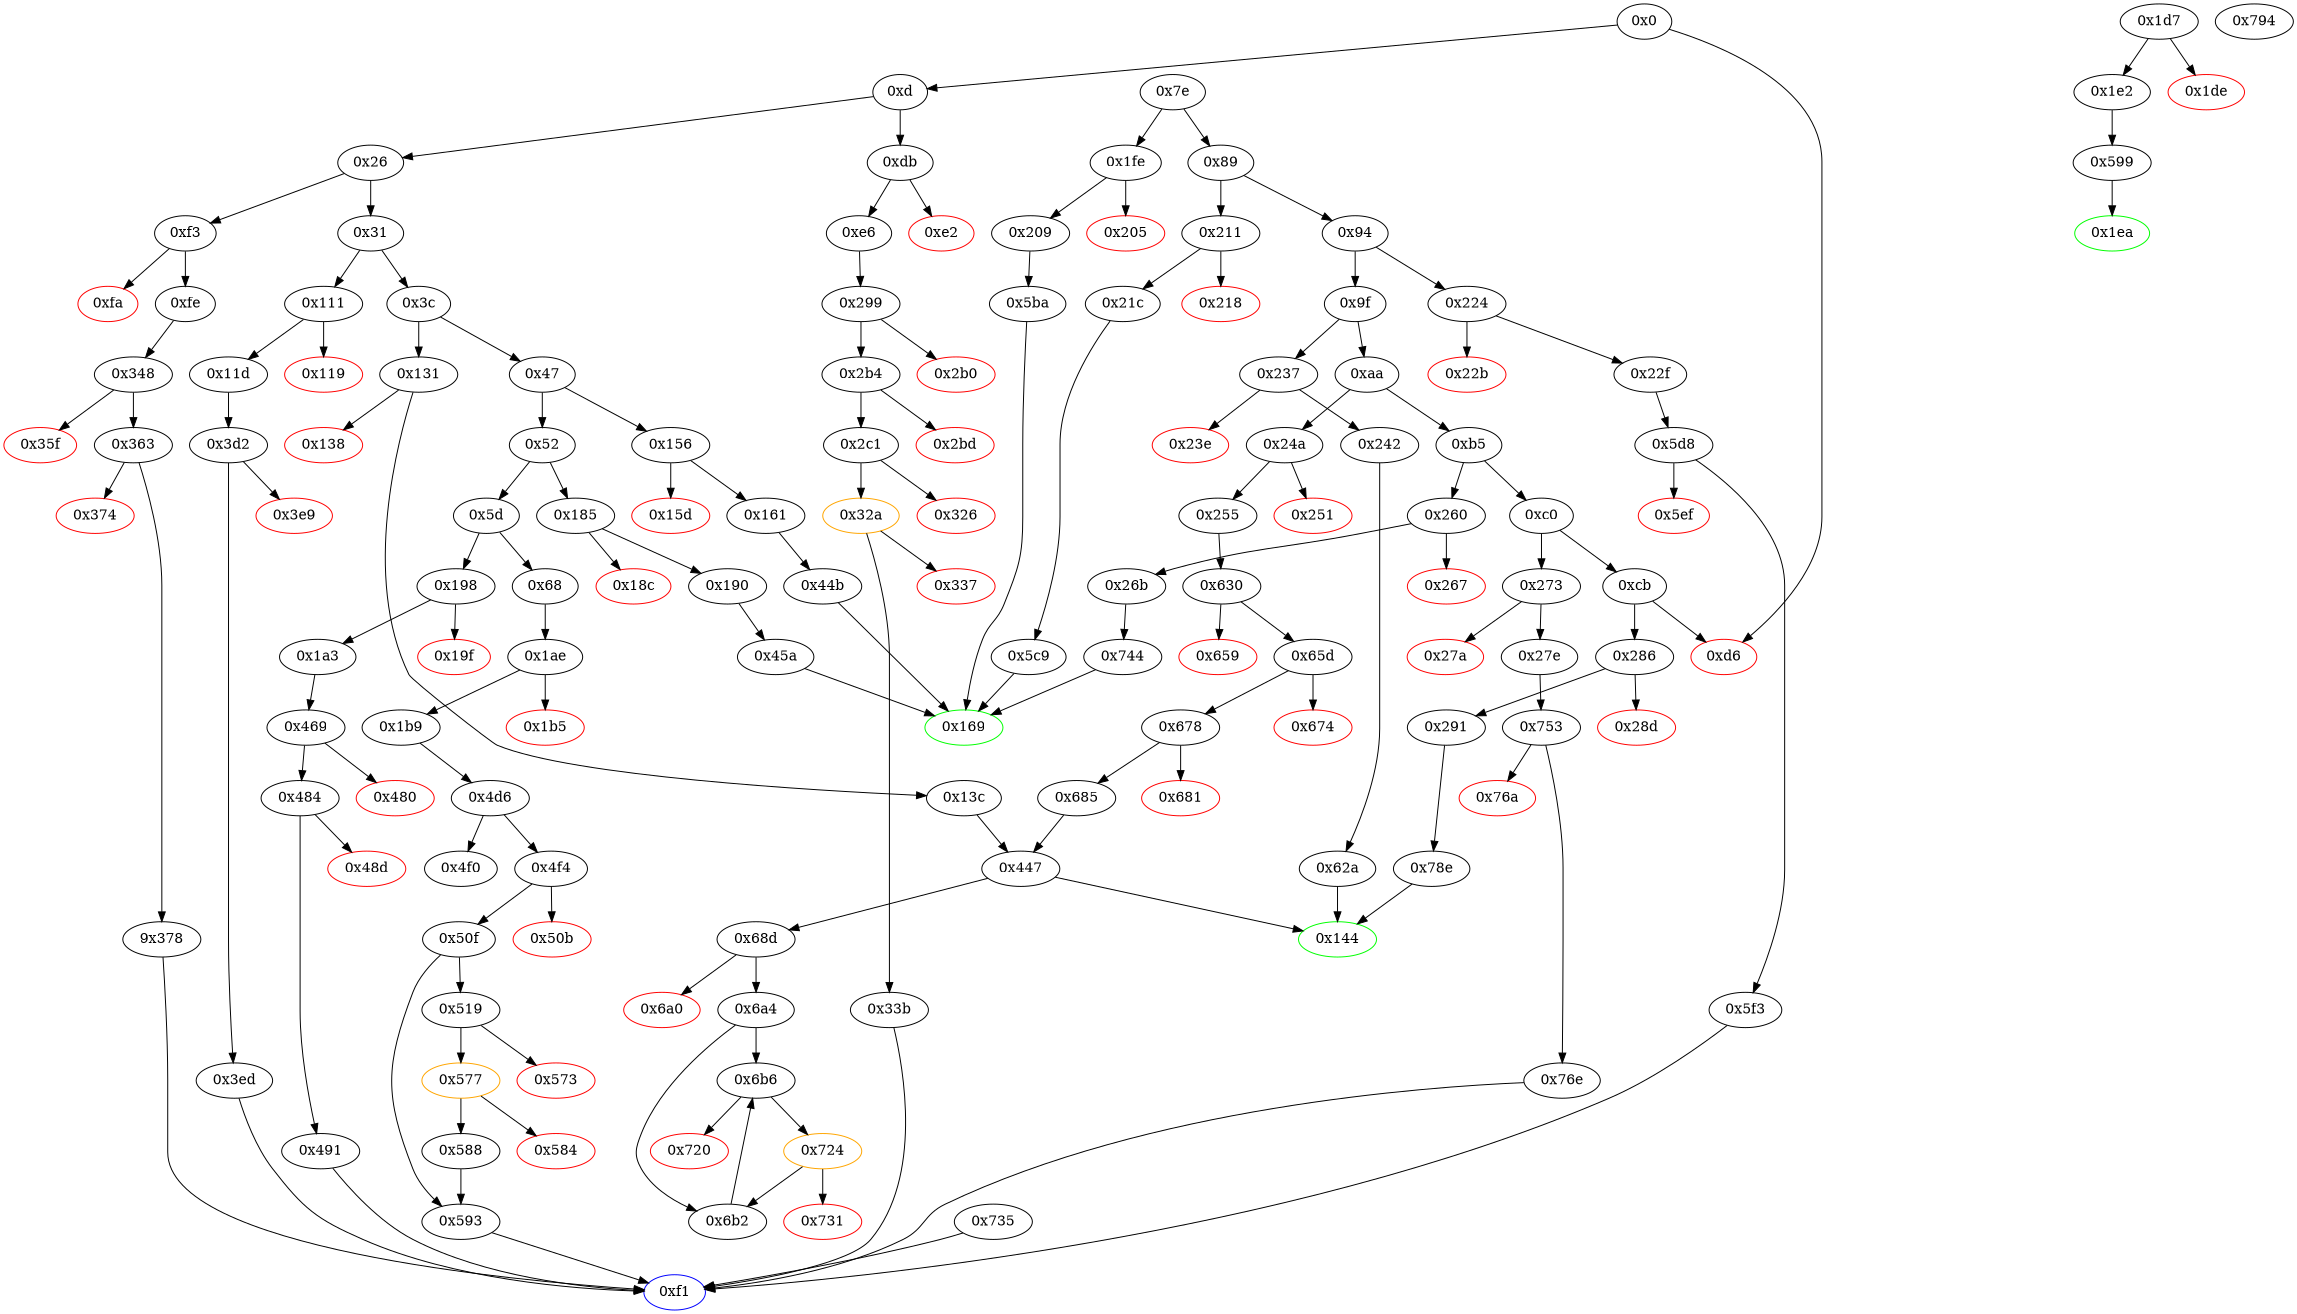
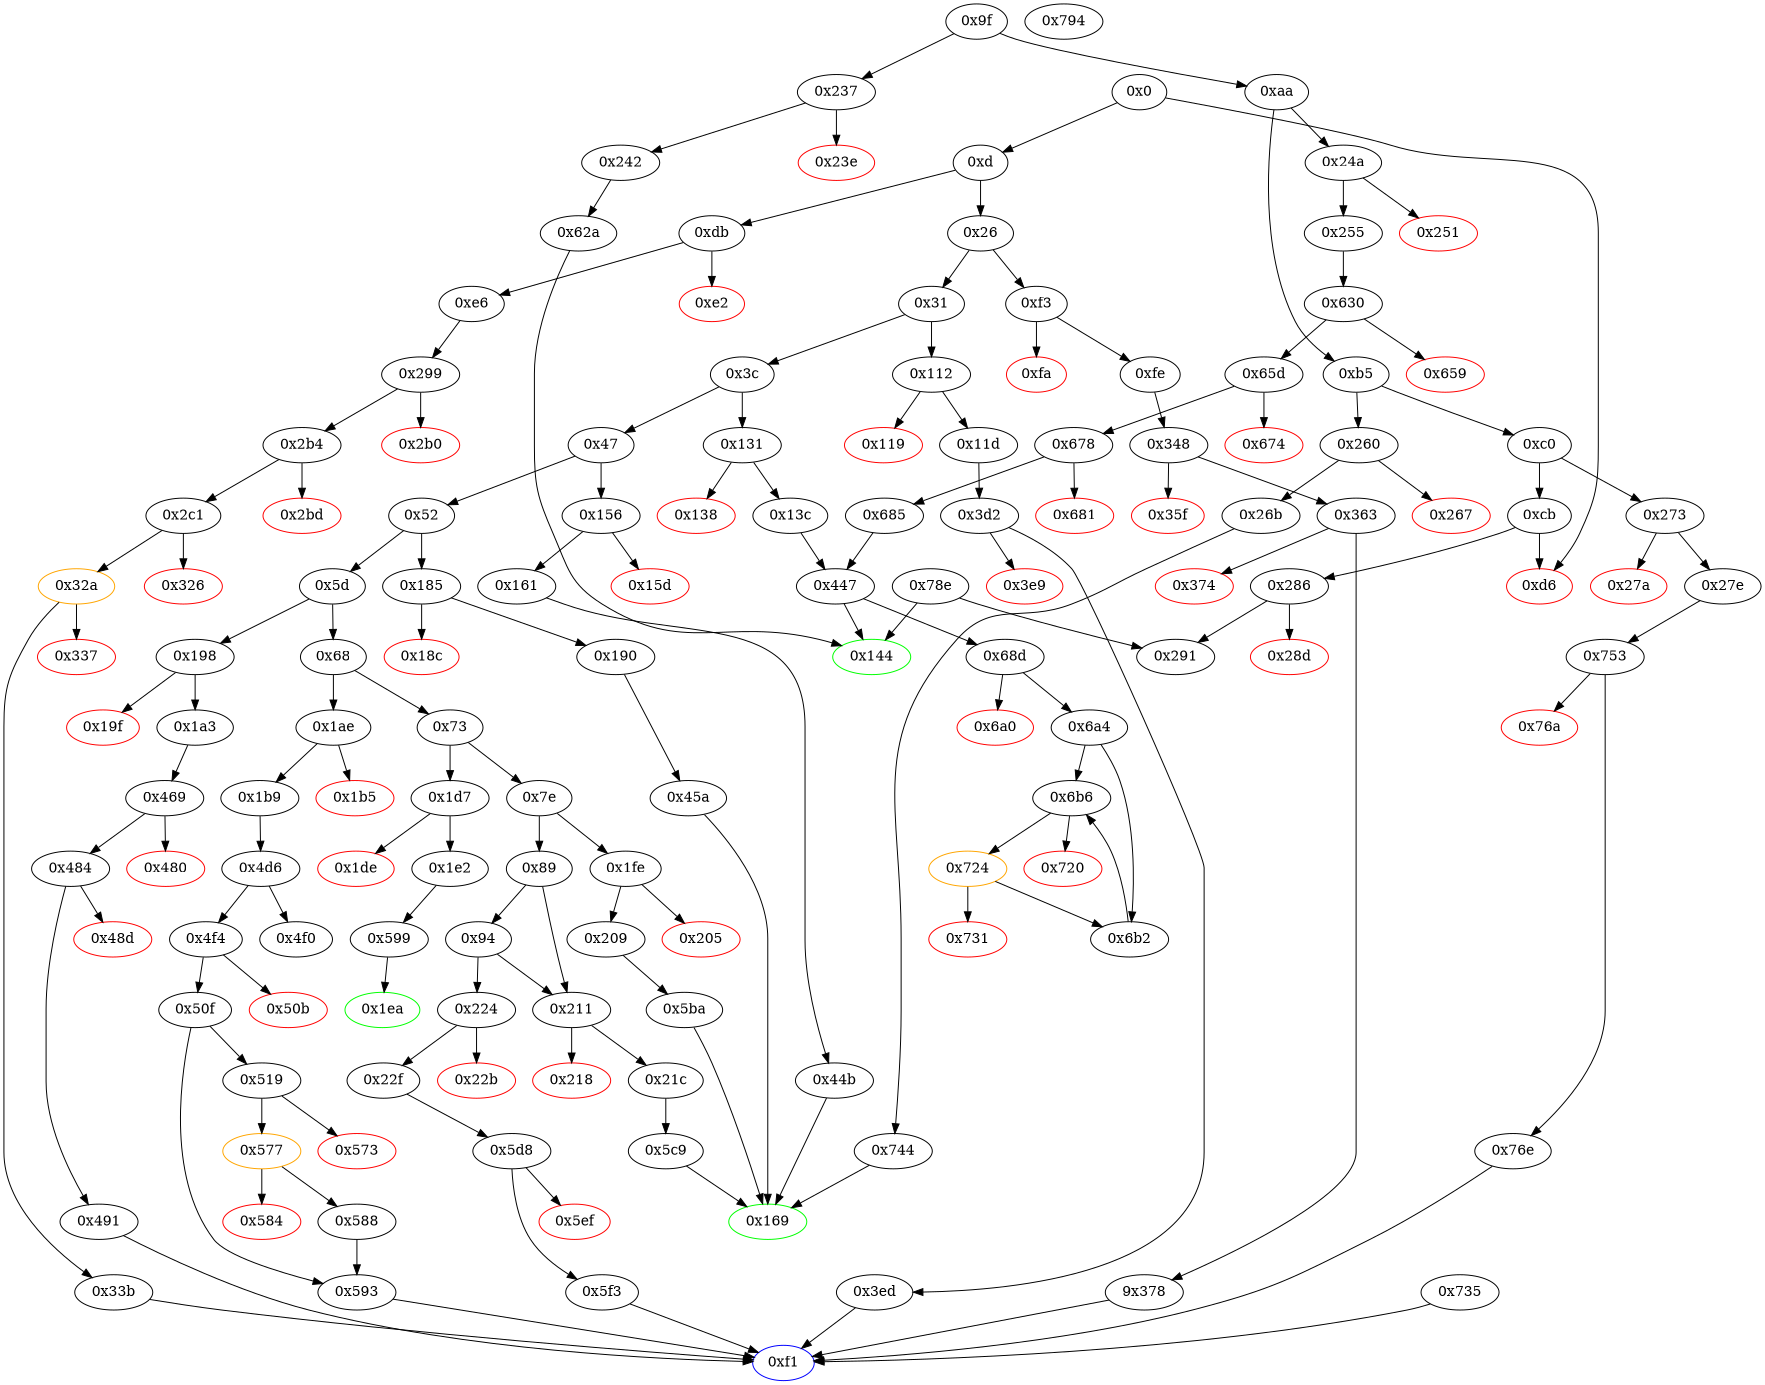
edge "0x94" -> "0x9f": now "0x94" -> "0x211"
node "0x111": label "0x111" -> "0x112"
node "0x73": added
edge "0x291" -> "0x78e": reversed
